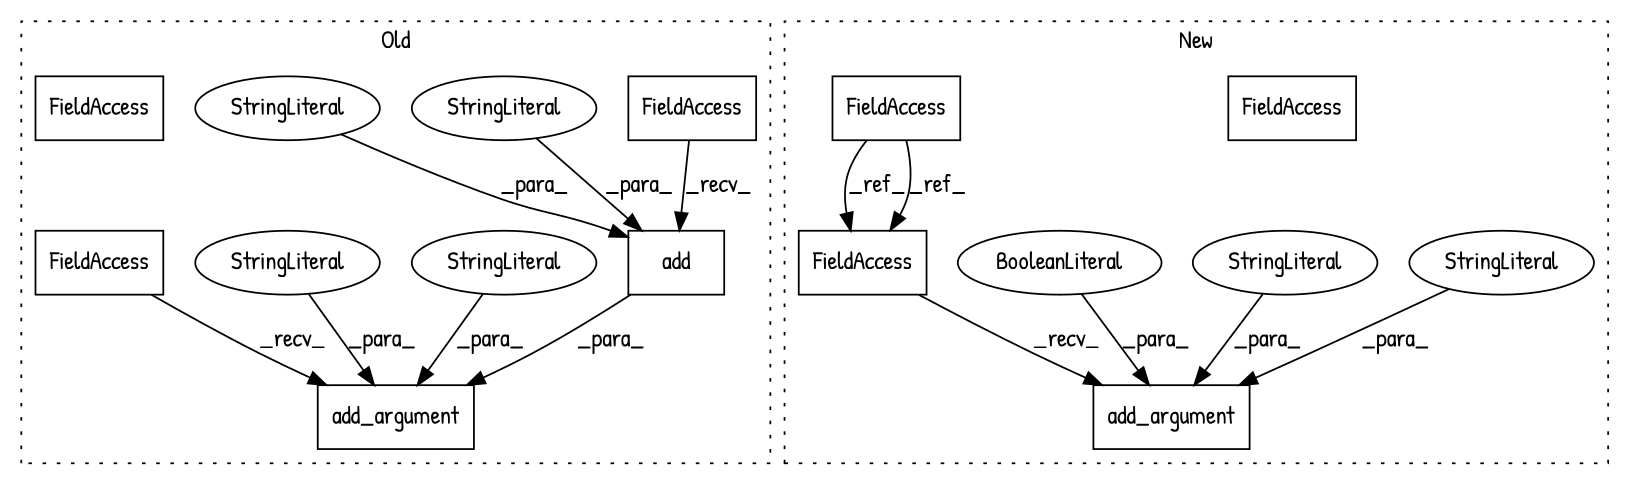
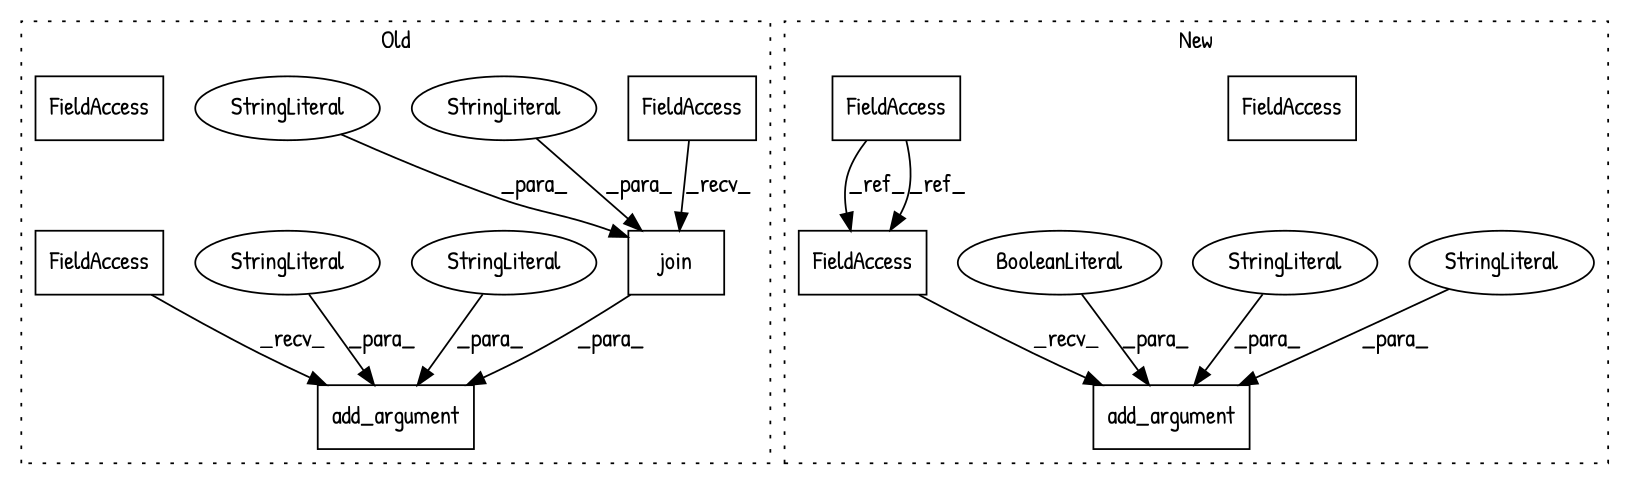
node "add": label "add" -> "join"
